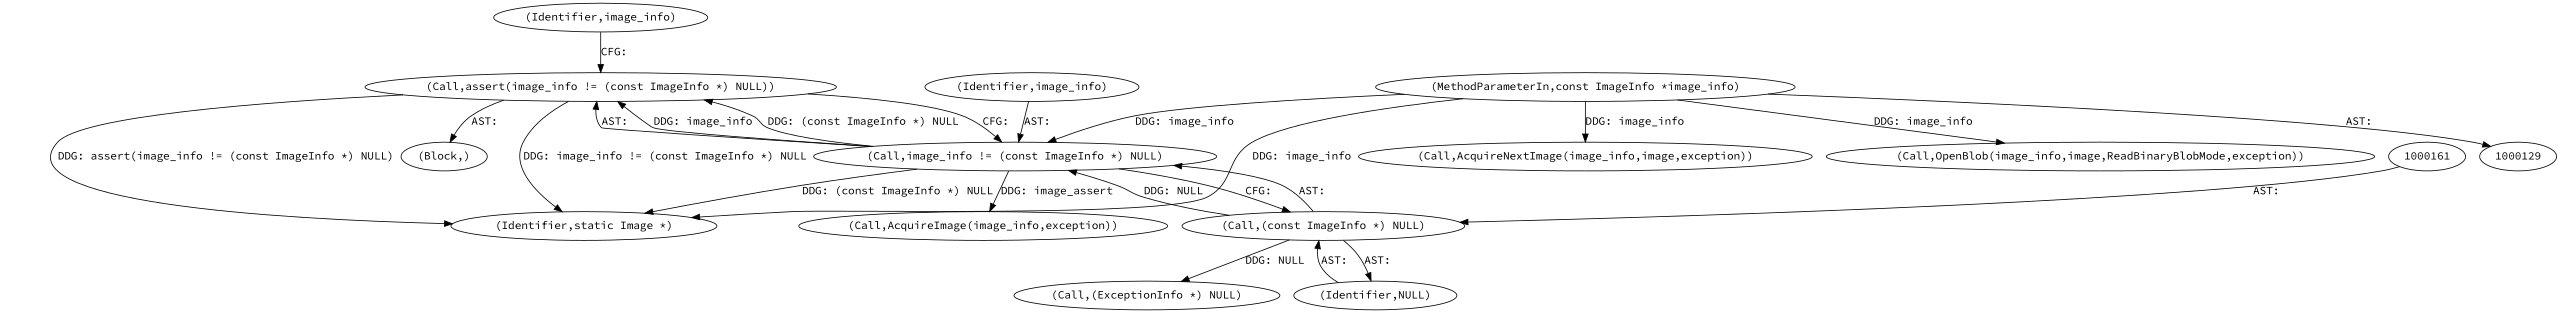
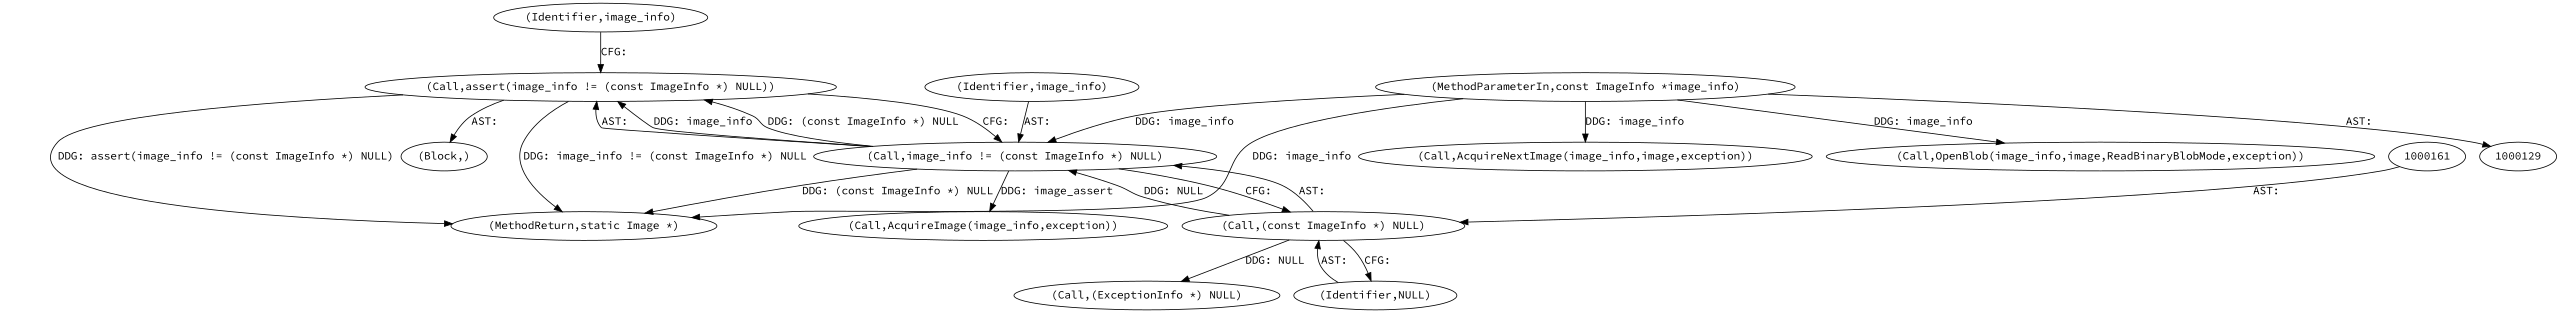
node "(Identifier,static Image *)": label "(Identifier,static Image *)" -> "(MethodReturn,static Image *)"
edge "(Call,(const ImageInfo *) NULL)" -> "(Identifier,NULL)": label "AST: " -> "CFG: "
